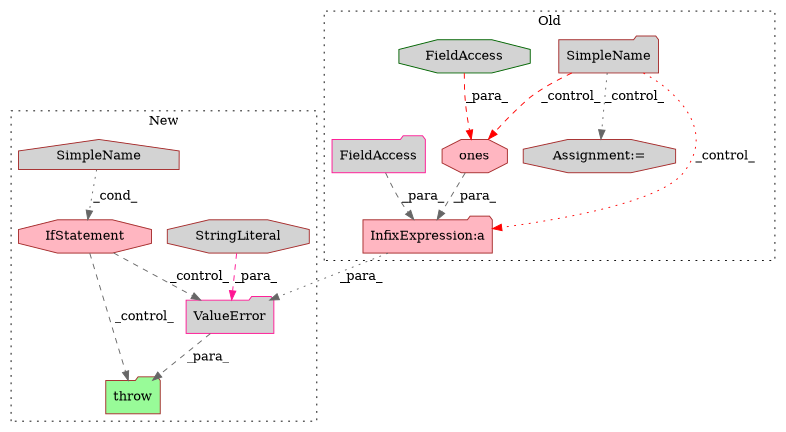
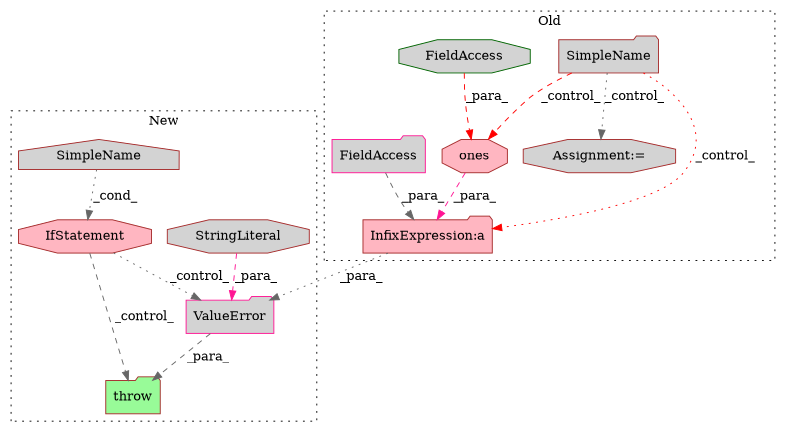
edge "ones" -> "InfixExpression:a": color gray40 -> deeppink
edge "IfStatement" -> "ValueError": style dashed -> dotted
